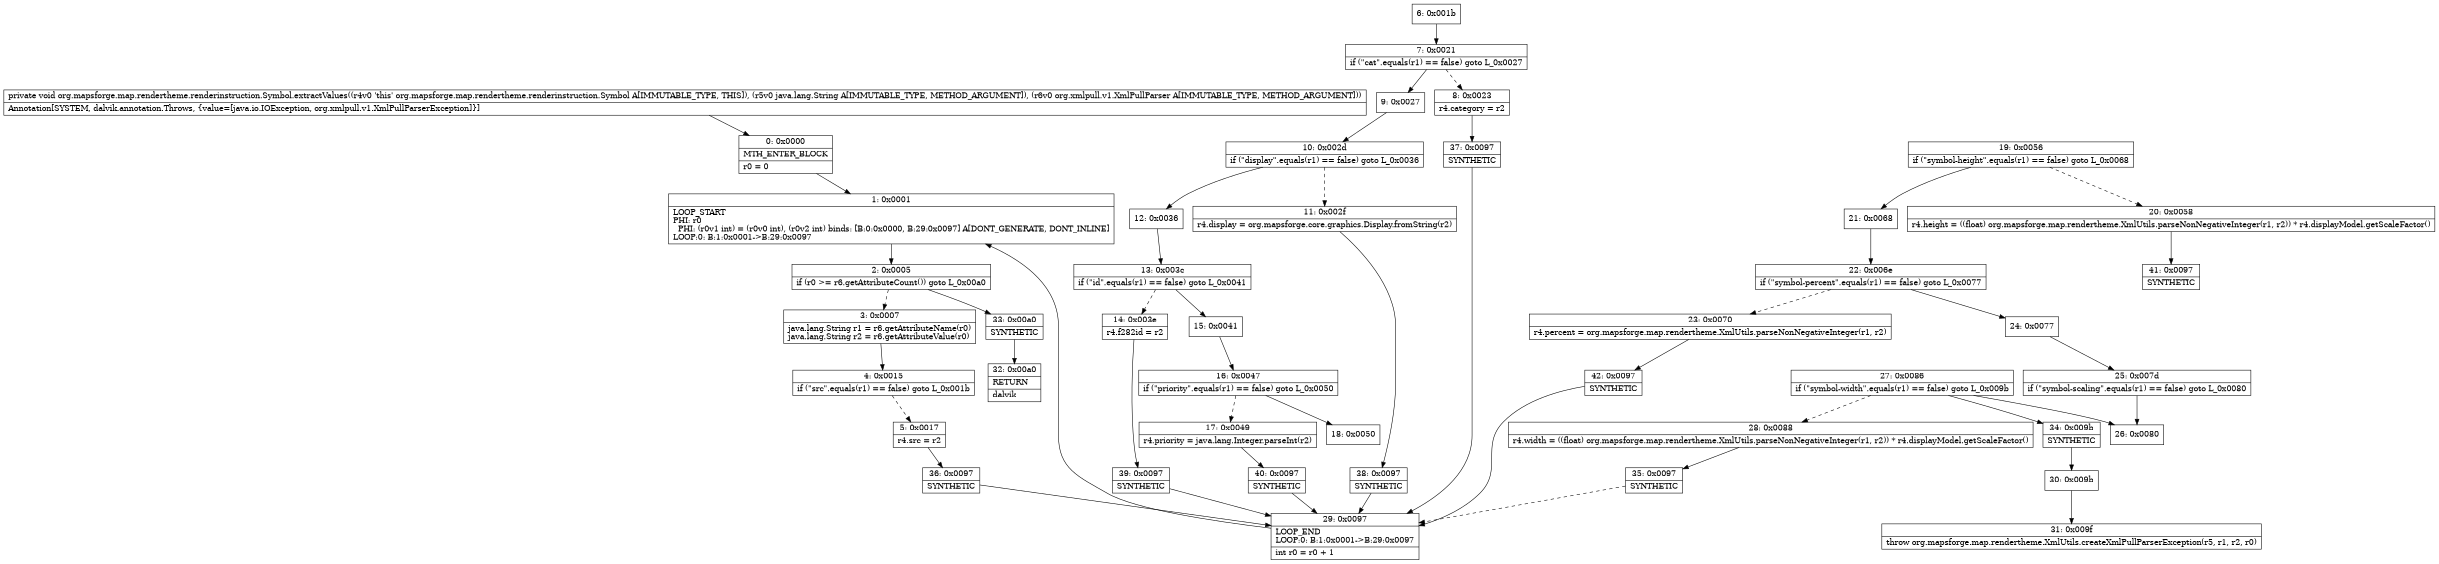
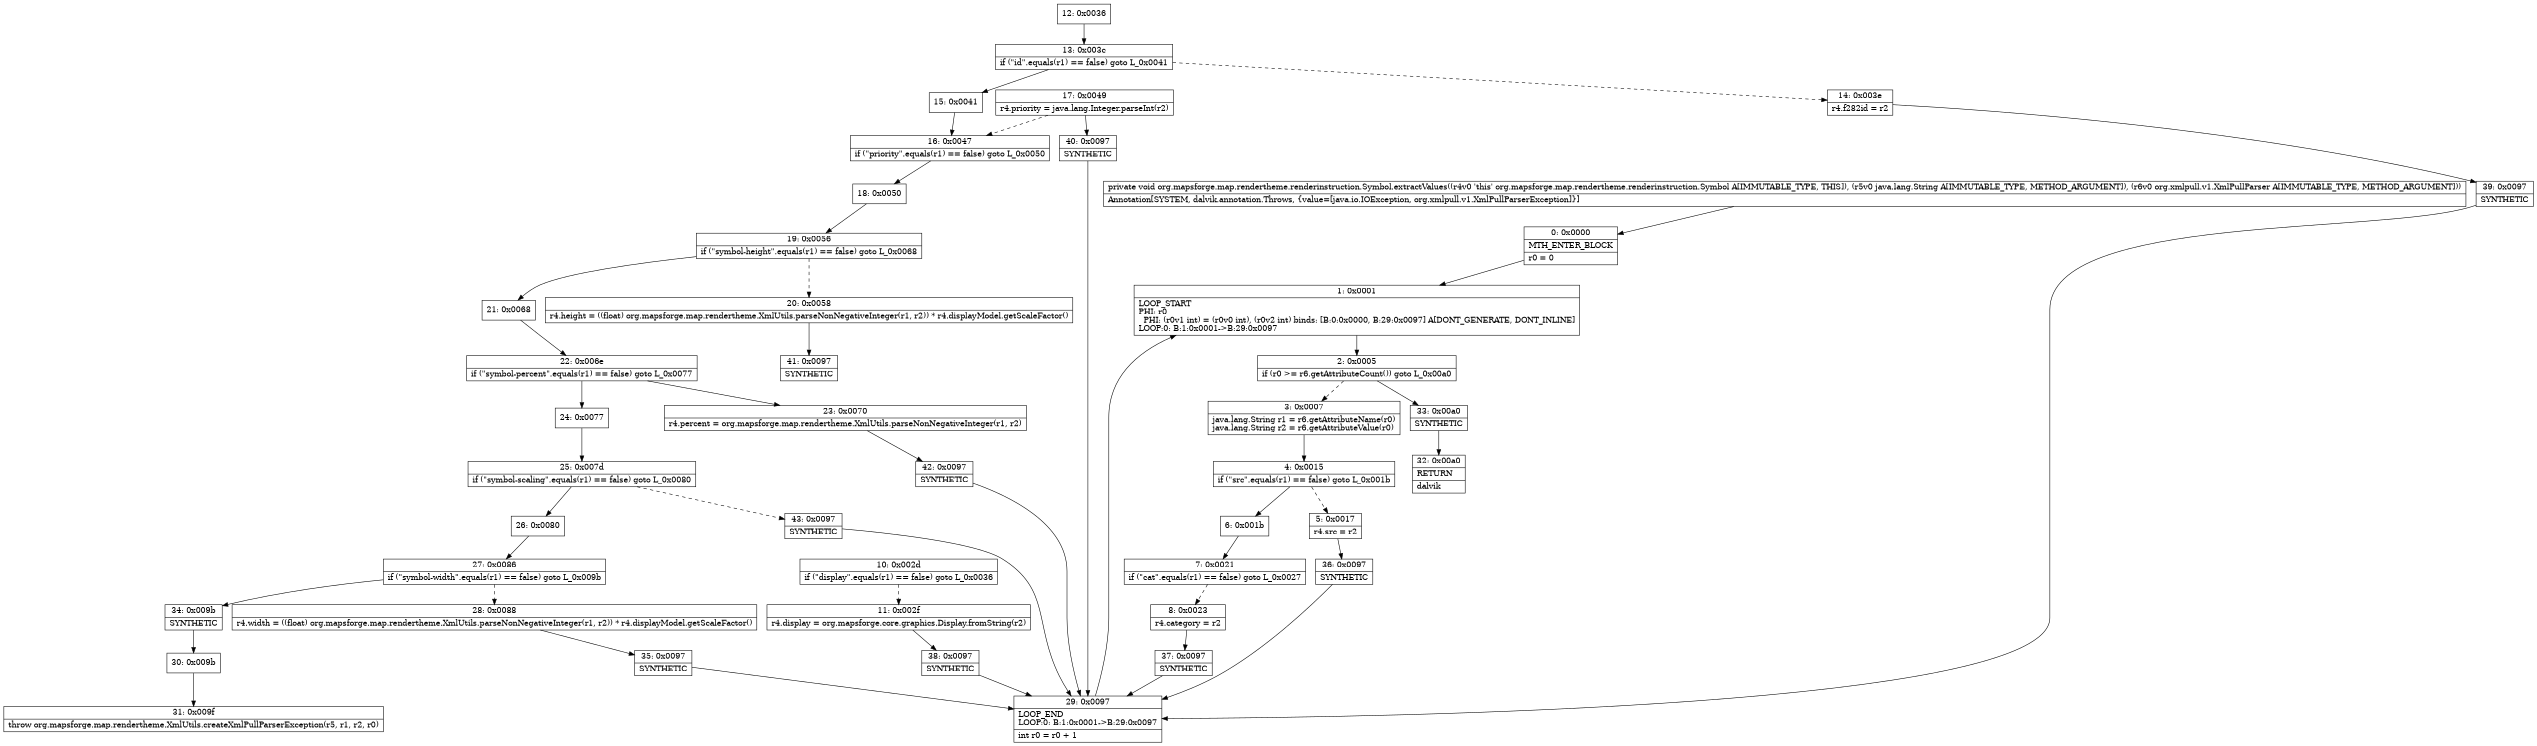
node "9: 0x0027": removed
edge "10: 0x002d" -> "12: 0x0036": removed
edge "18: 0x0050" -> "19: 0x0056": added
edge "22: 0x006e" -> "23: 0x0070": style dashed -> solid
edge "16: 0x0047" -> "17: 0x0049": reversed
edge "27: 0x0086" -> "26: 0x0080": reversed
edge "4: 0x0015" -> "6: 0x001b": added
edge "35: 0x0097" -> "29: 0x0097": style dashed -> solid
node "43: 0x0097": added
